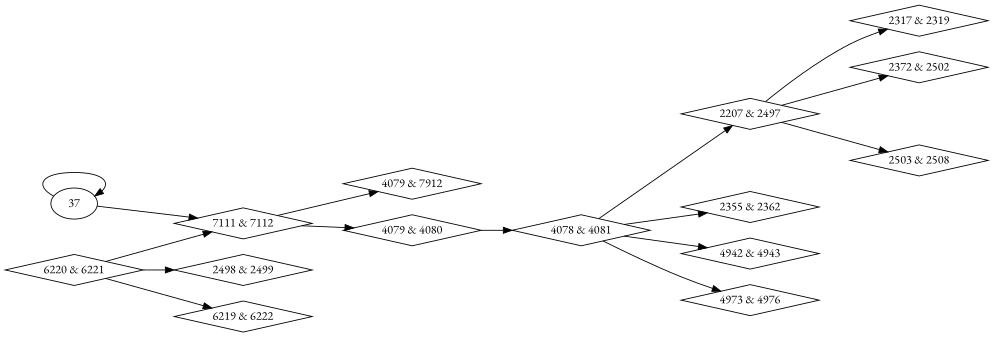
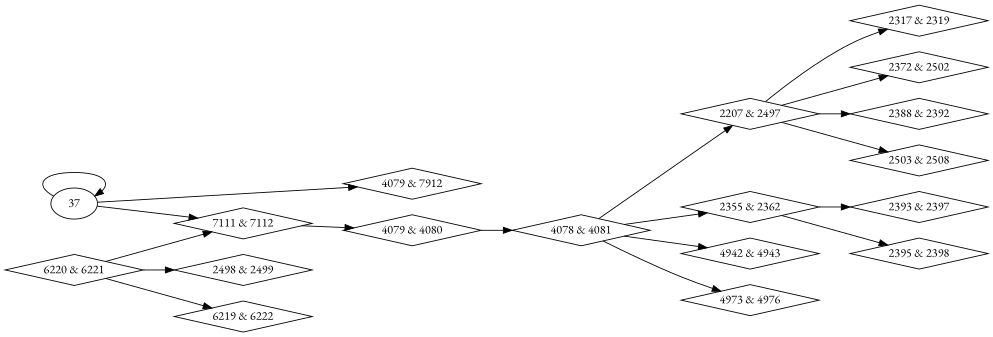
node "2388 & 2392": added
edge "7111 & 7112" -> "4079 & 7912": now "37" -> "4079 & 7912"
node "2393 & 2397": added
node "2395 & 2398": added
